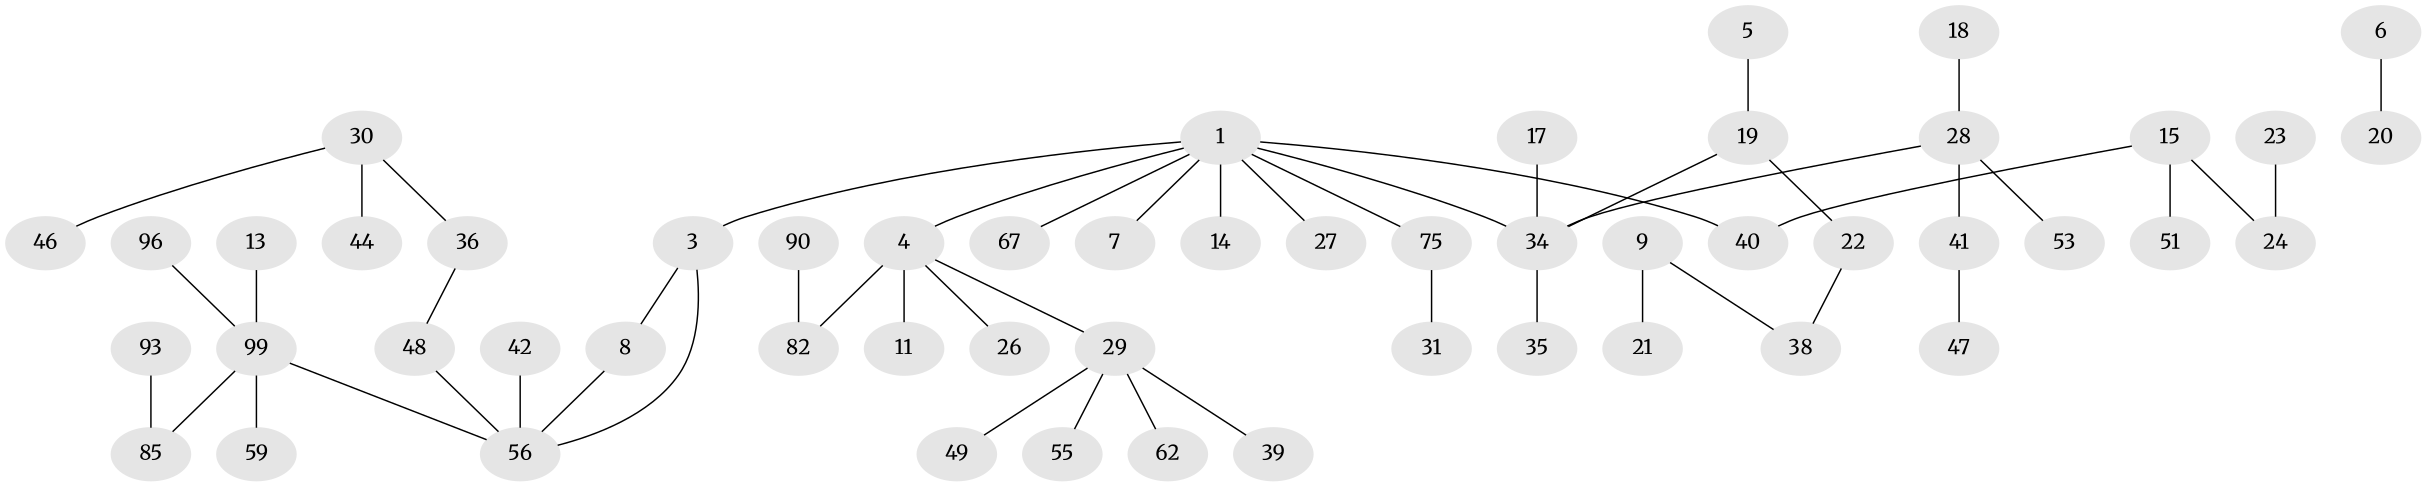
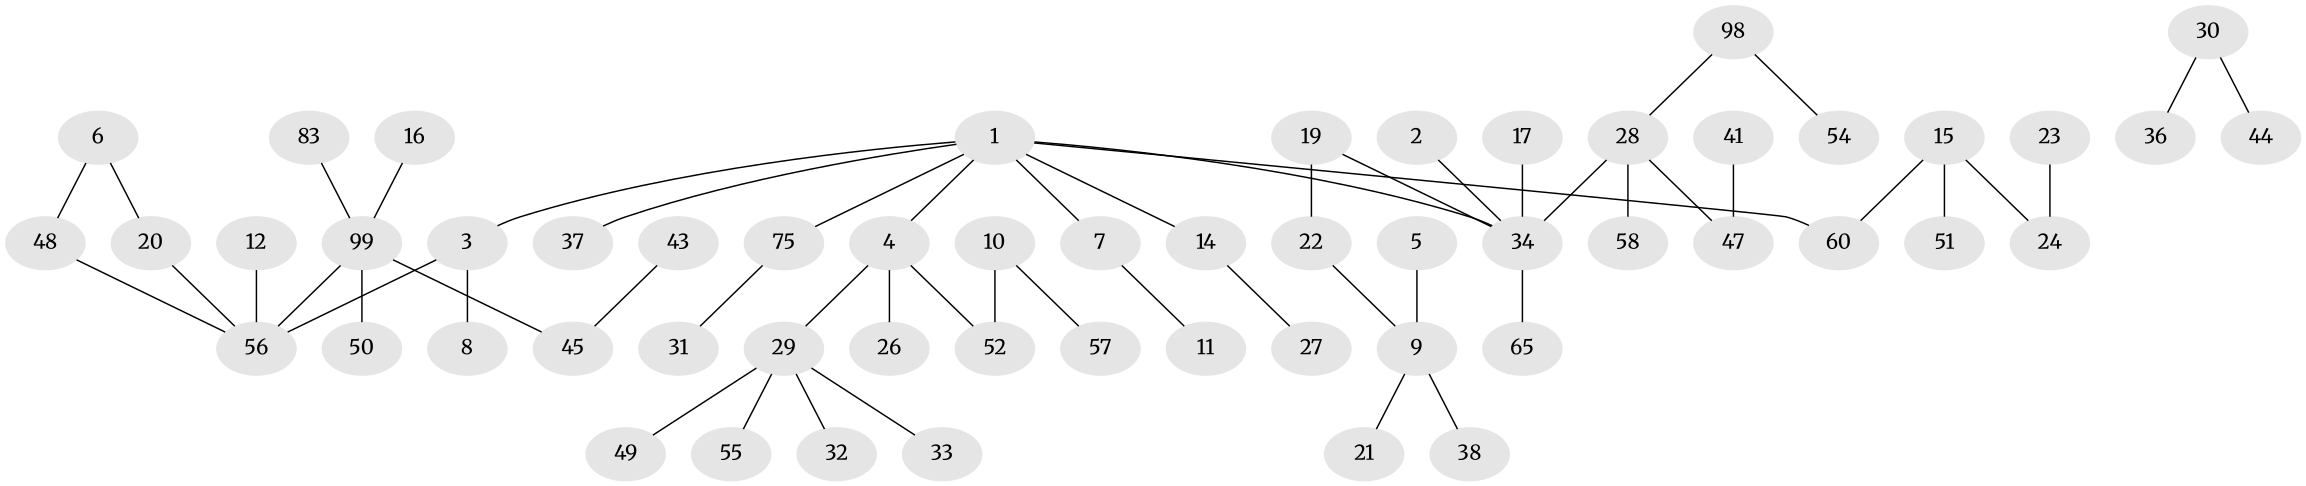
node "18": label "18" -> "98"
edge "5" -- "19": now "5" -- "9"
node "2": added
node "54": added
edge "1" -- "27": now "14" -- "27"
edge "28" -- "41": now "28" -- "47"
node "46": removed
node "96": label "96" -> "16"
node "13": label "13" -> "83"
node "90": label "90" -> "10"
node "67": label "67" -> "37"
node "40": label "40" -> "60"
node "53": label "53" -> "58"
edge "36" -- "48": now "6" -- "48"
edge "4" -- "11": now "7" -- "11"
edge "22" -- "38": now "22" -- "9"
node "93": label "93" -> "43"
node "42": label "42" -> "12"
node "82": label "82" -> "52"
node "57": added
node "35": label "35" -> "65"
edge "8" -- "56": now "20" -- "56"
node "85": label "85" -> "45"
node "59": label "59" -> "50"
node "62": label "62" -> "32"
node "39": label "39" -> "33"
